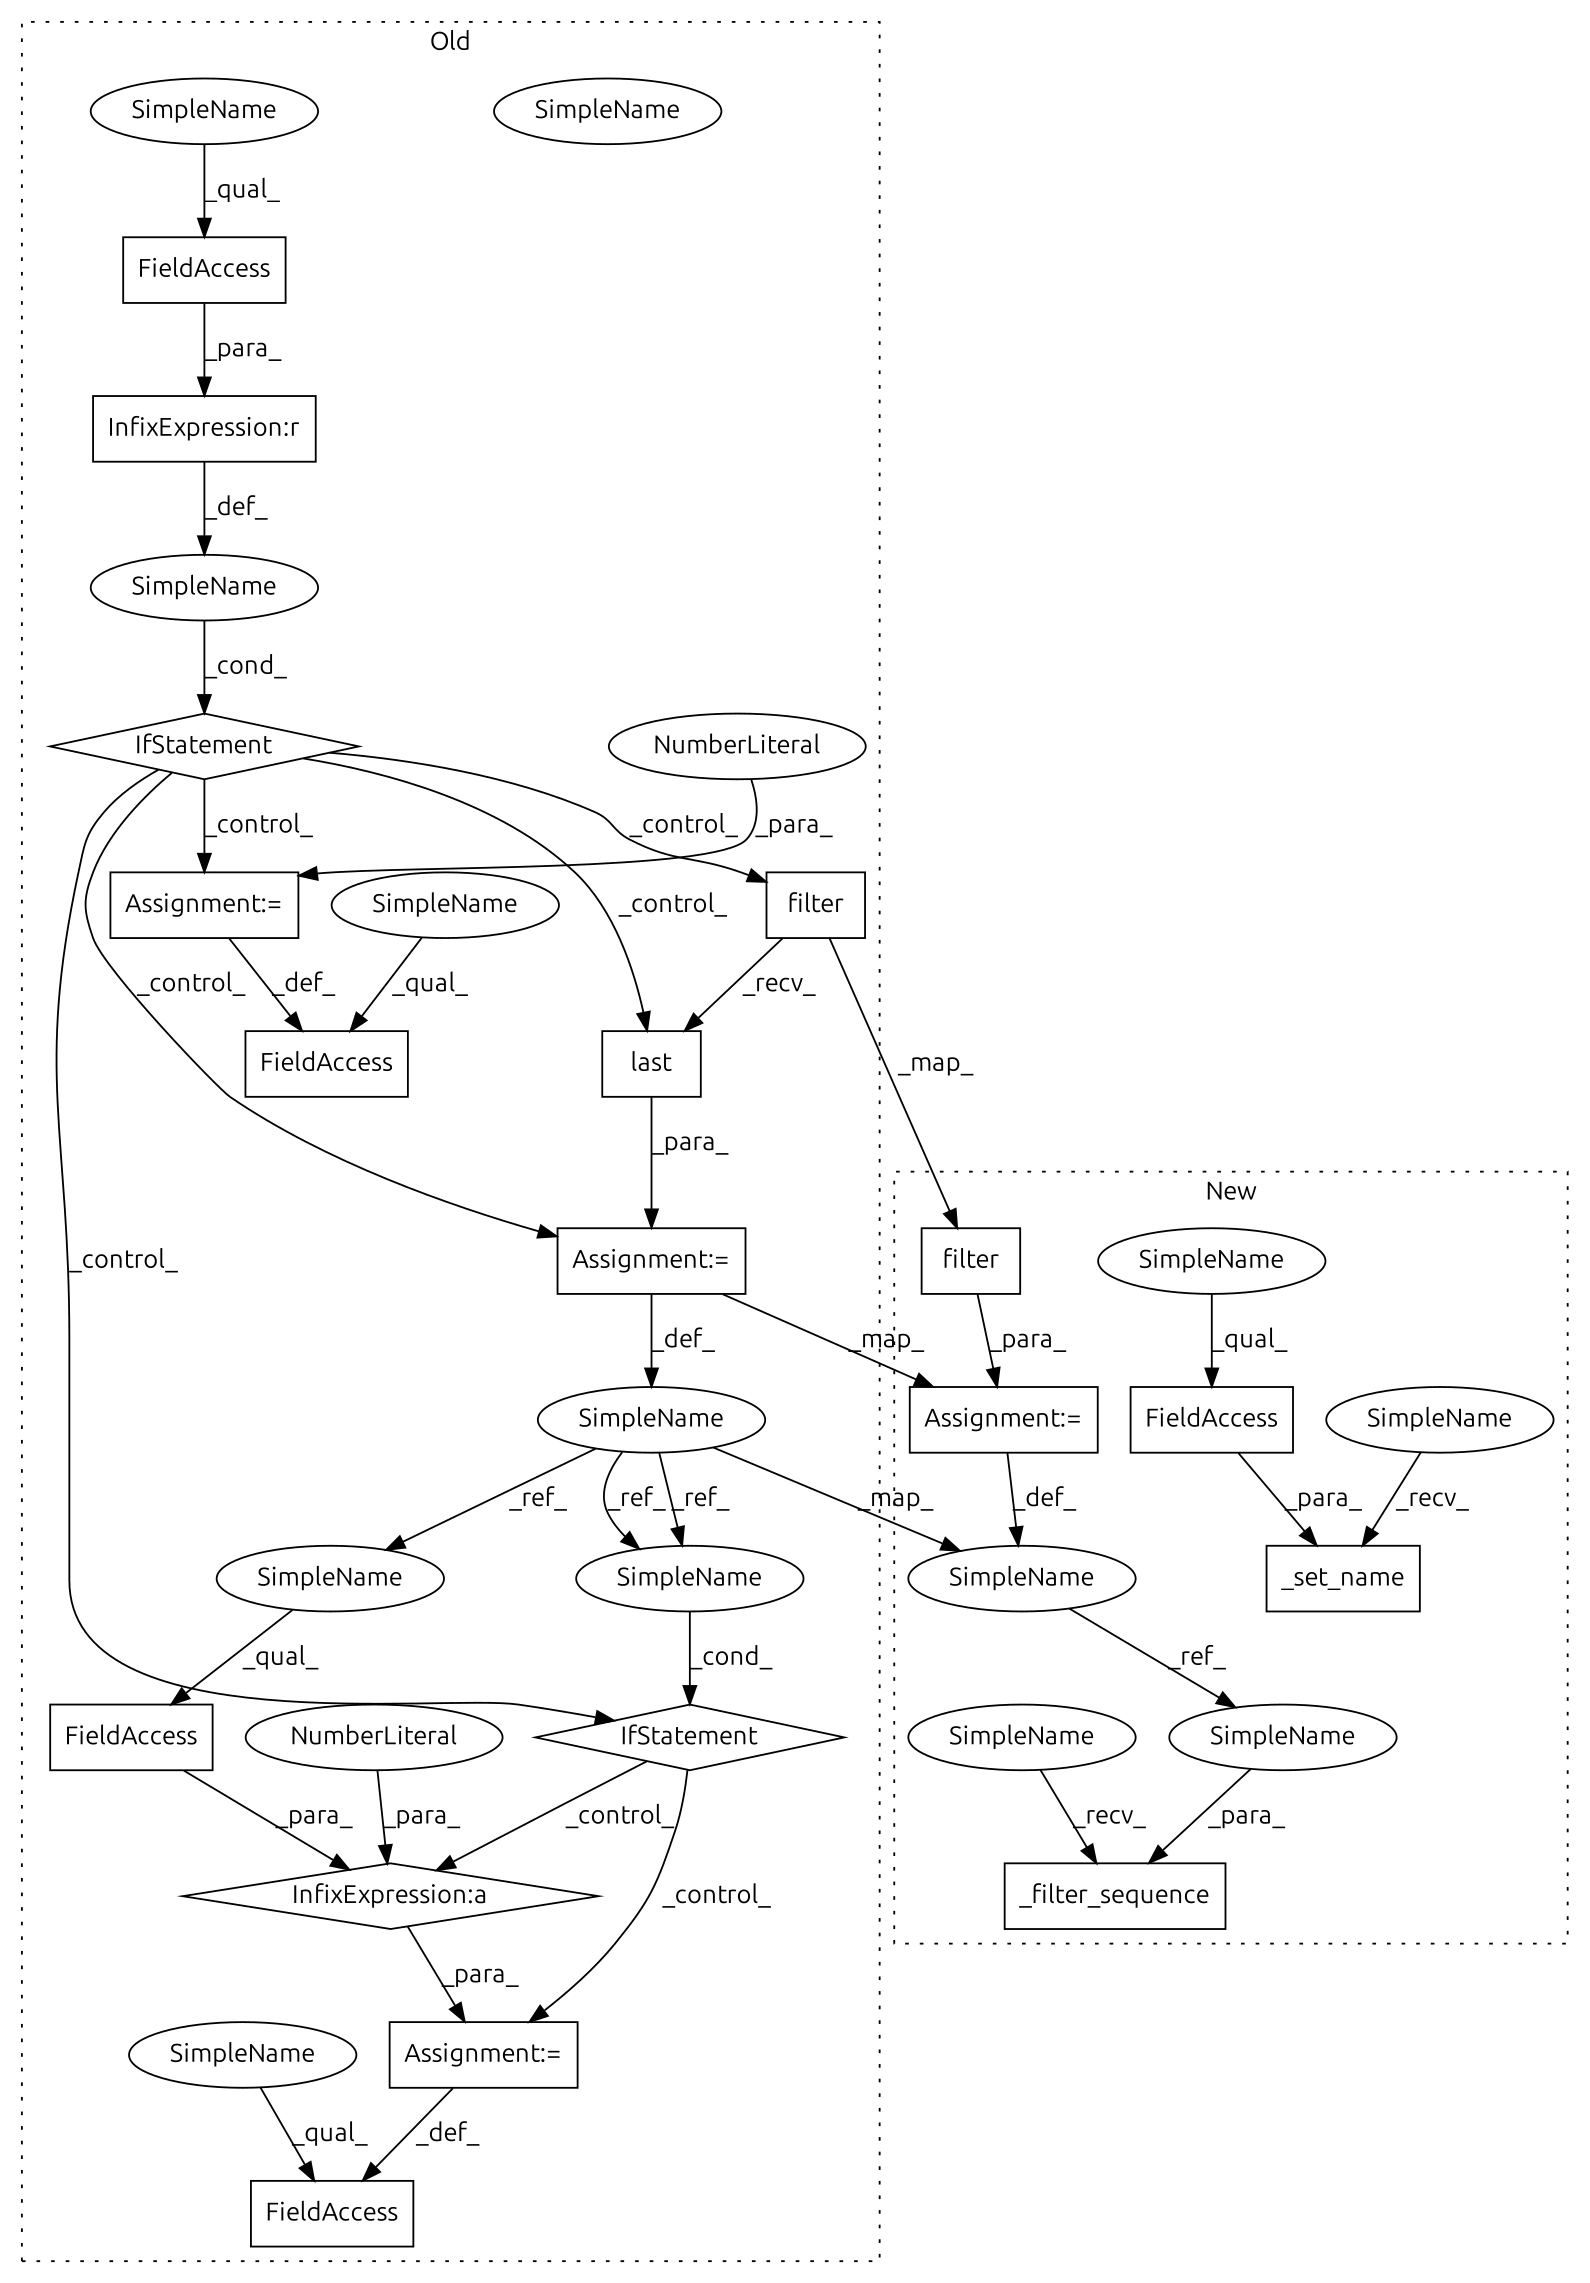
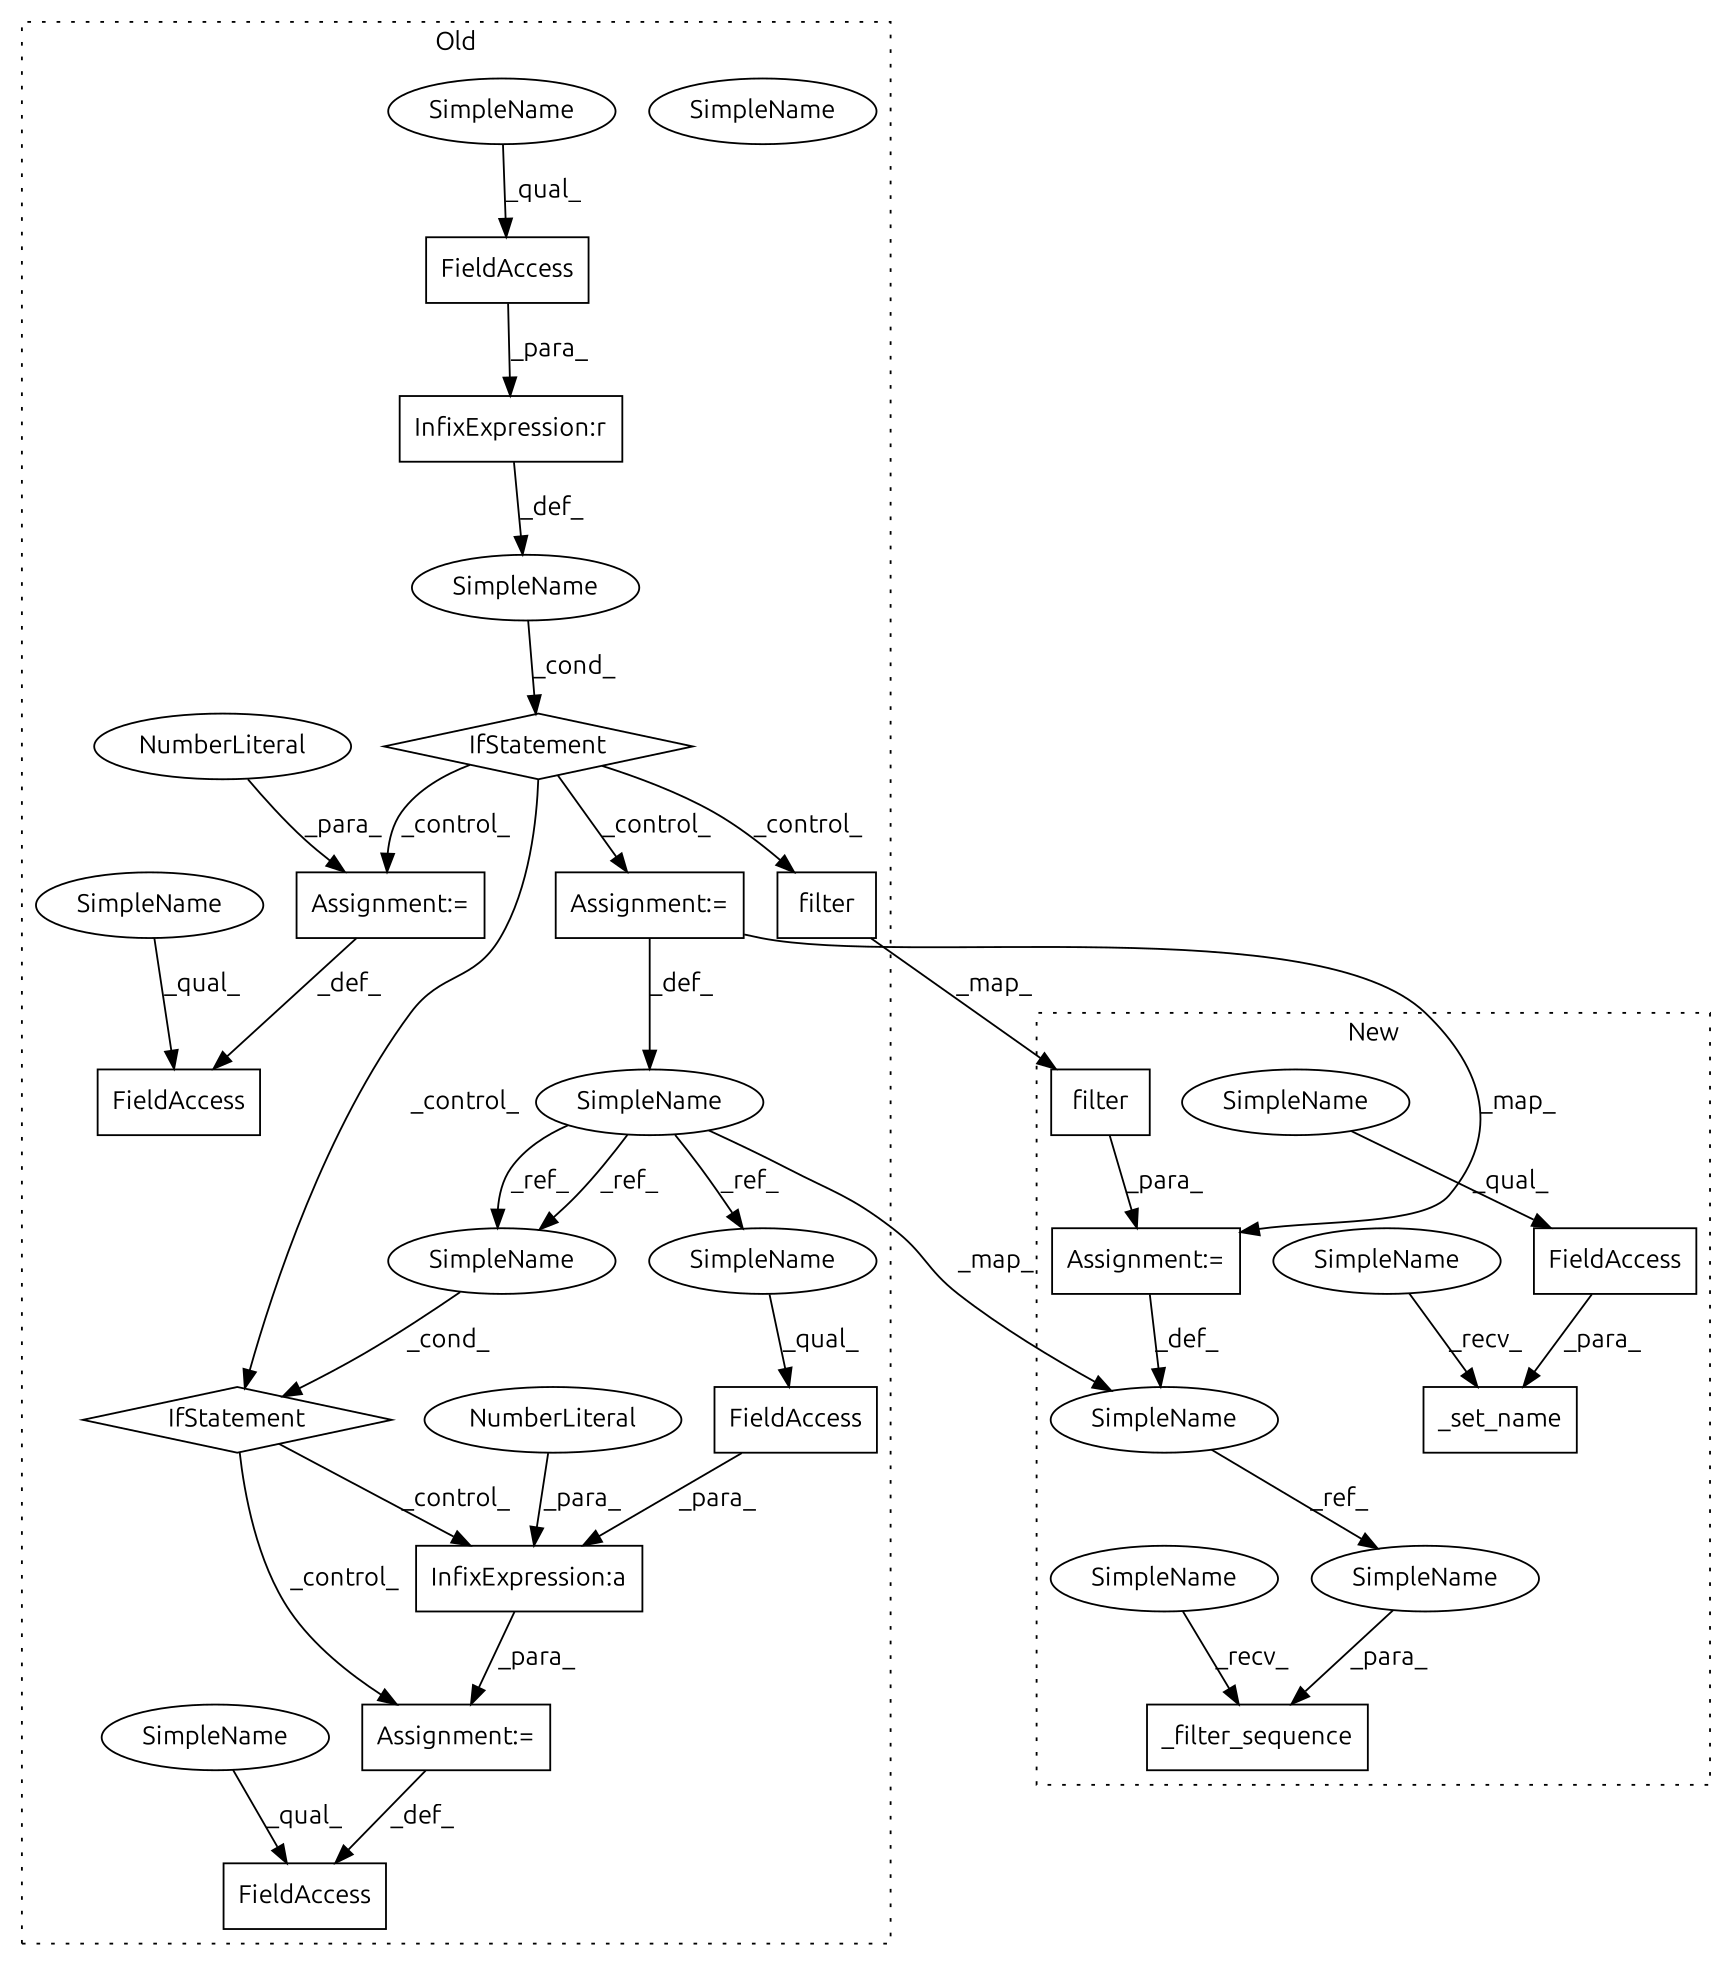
node "last": removed
node "InfixExpression:a": shape diamond -> box
